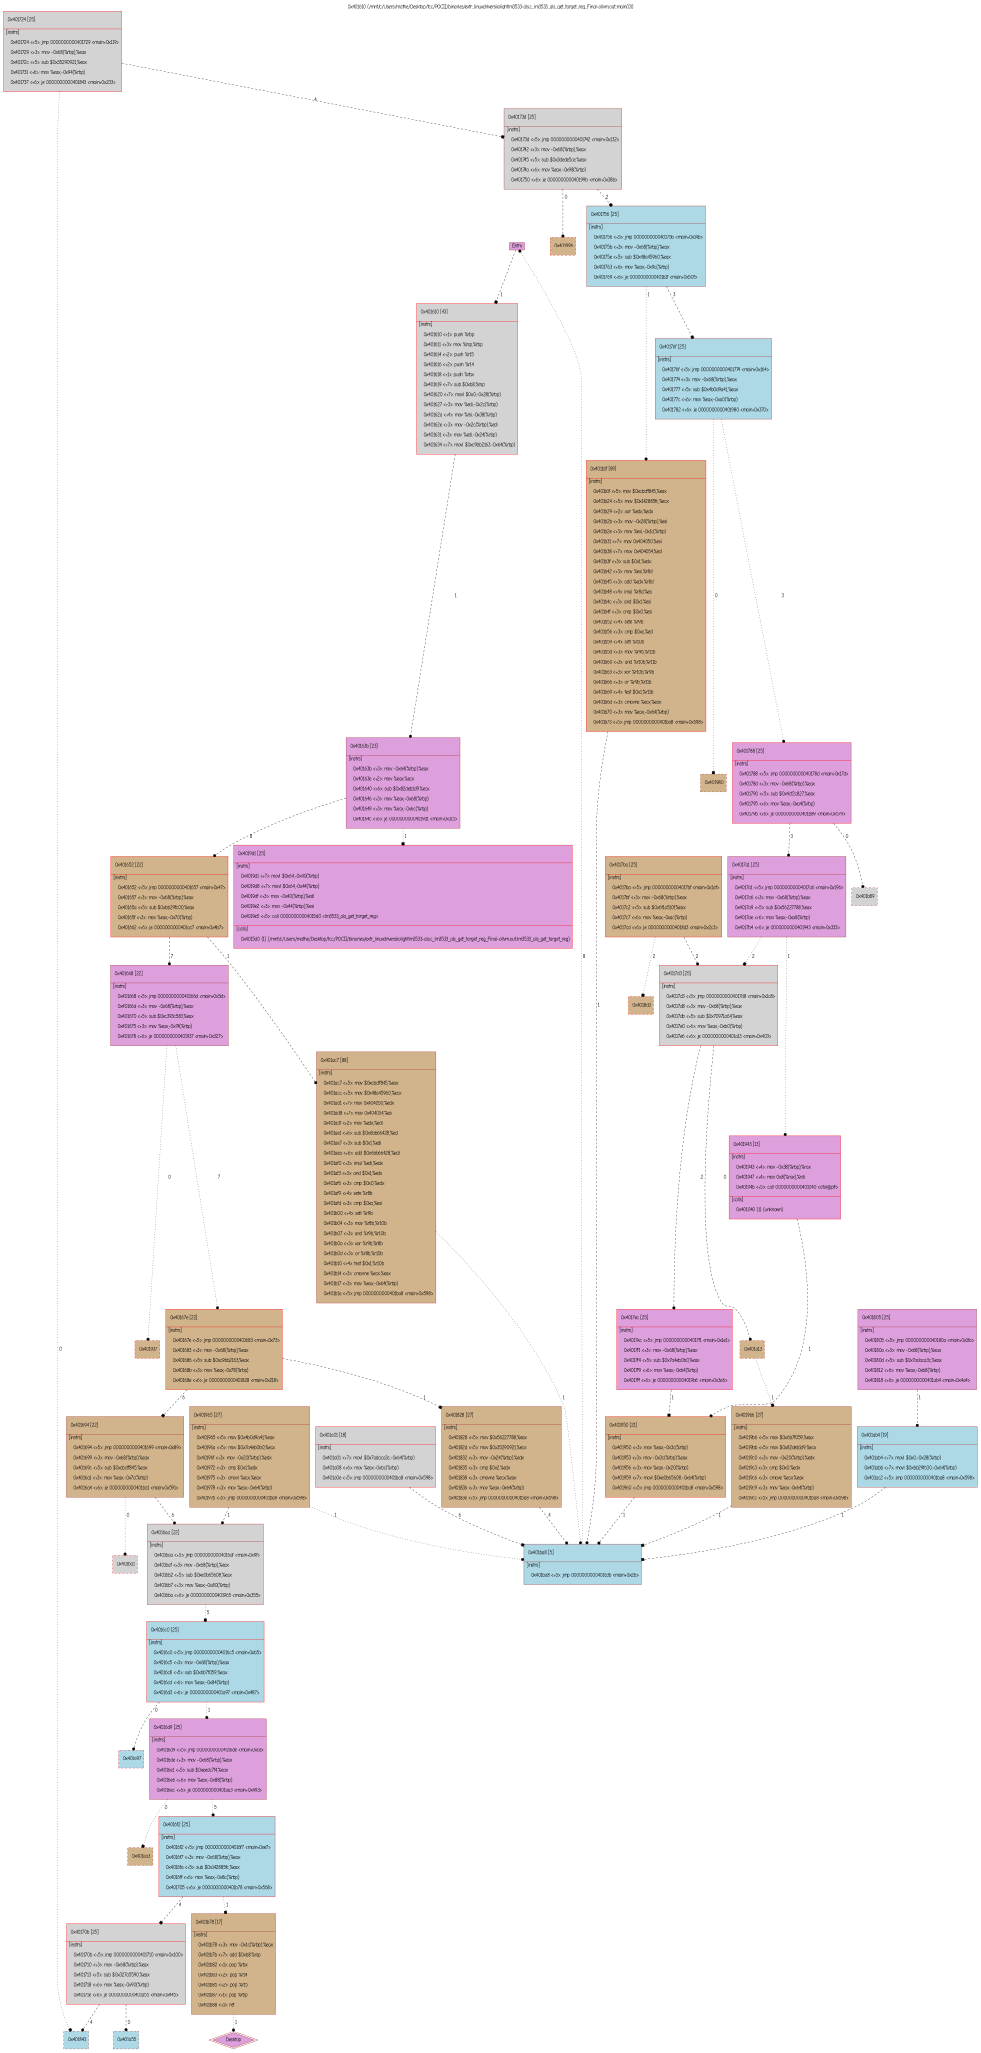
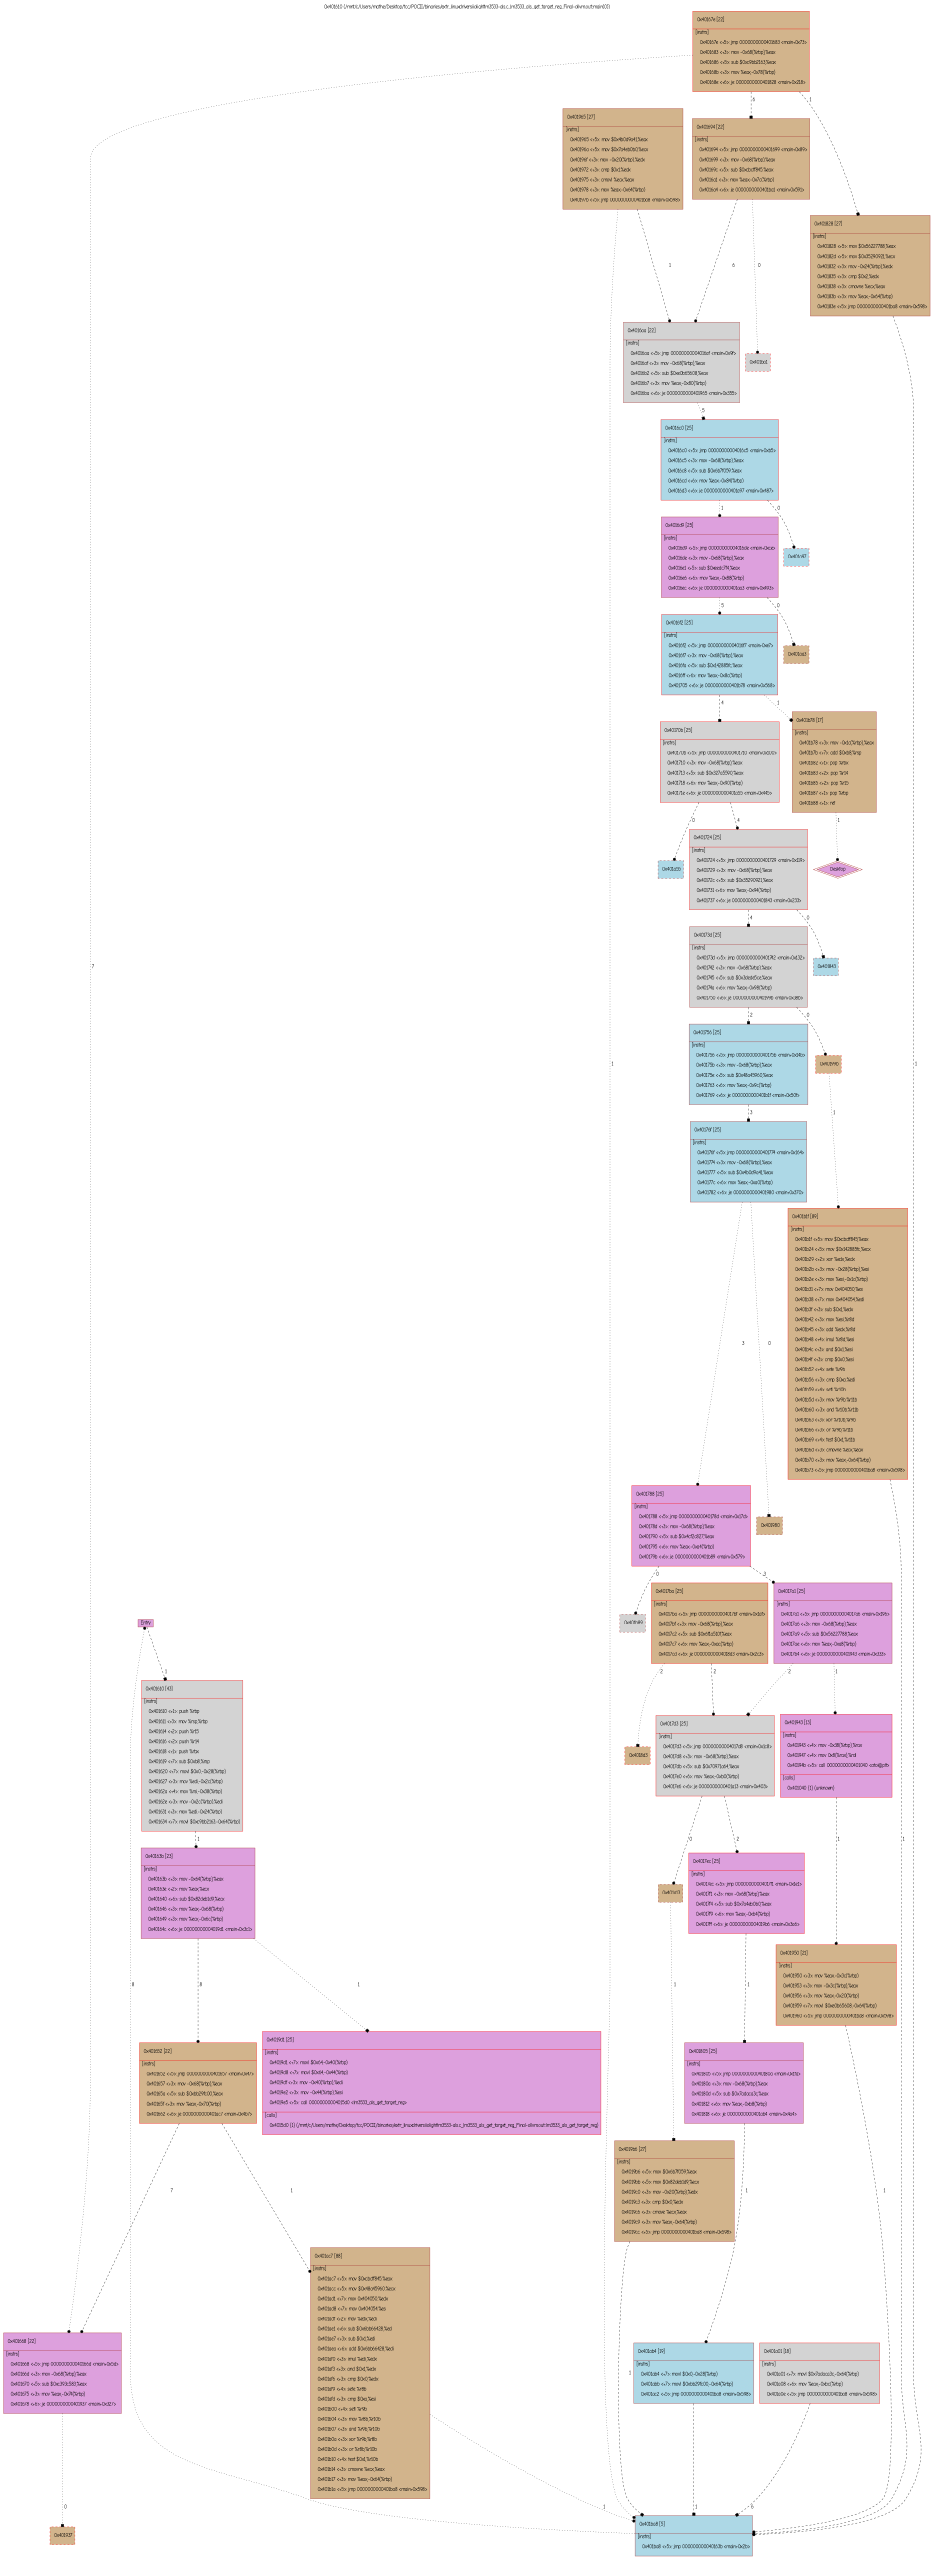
edge "0x401756 [25]" -> "0x401b1f [89]": now "0x40199b" -> "0x401b1f [89]"
edge "0x401724 [25]" -> "0x401843": style dotted -> dashed
edge "0x401668 [22]" -> "0x40167e [22]": reversed
edge "0x401668 [22]" -> "0x401937": arrowhead dot -> box
edge "0x4017ec [25]" -> "0x401950 [21]": now "0x4017ec [25]" -> "0x401805 [25]"
edge "0x401828 [27]" -> "0x401ba8 [5]": label " 4" -> " 1"
edge "0x4016d9 [25]" -> "0x401aa3": style dotted -> dashed
edge "0x40170b [25]" -> "0x401843": now "0x40170b [25]" -> "0x401724 [25]"
